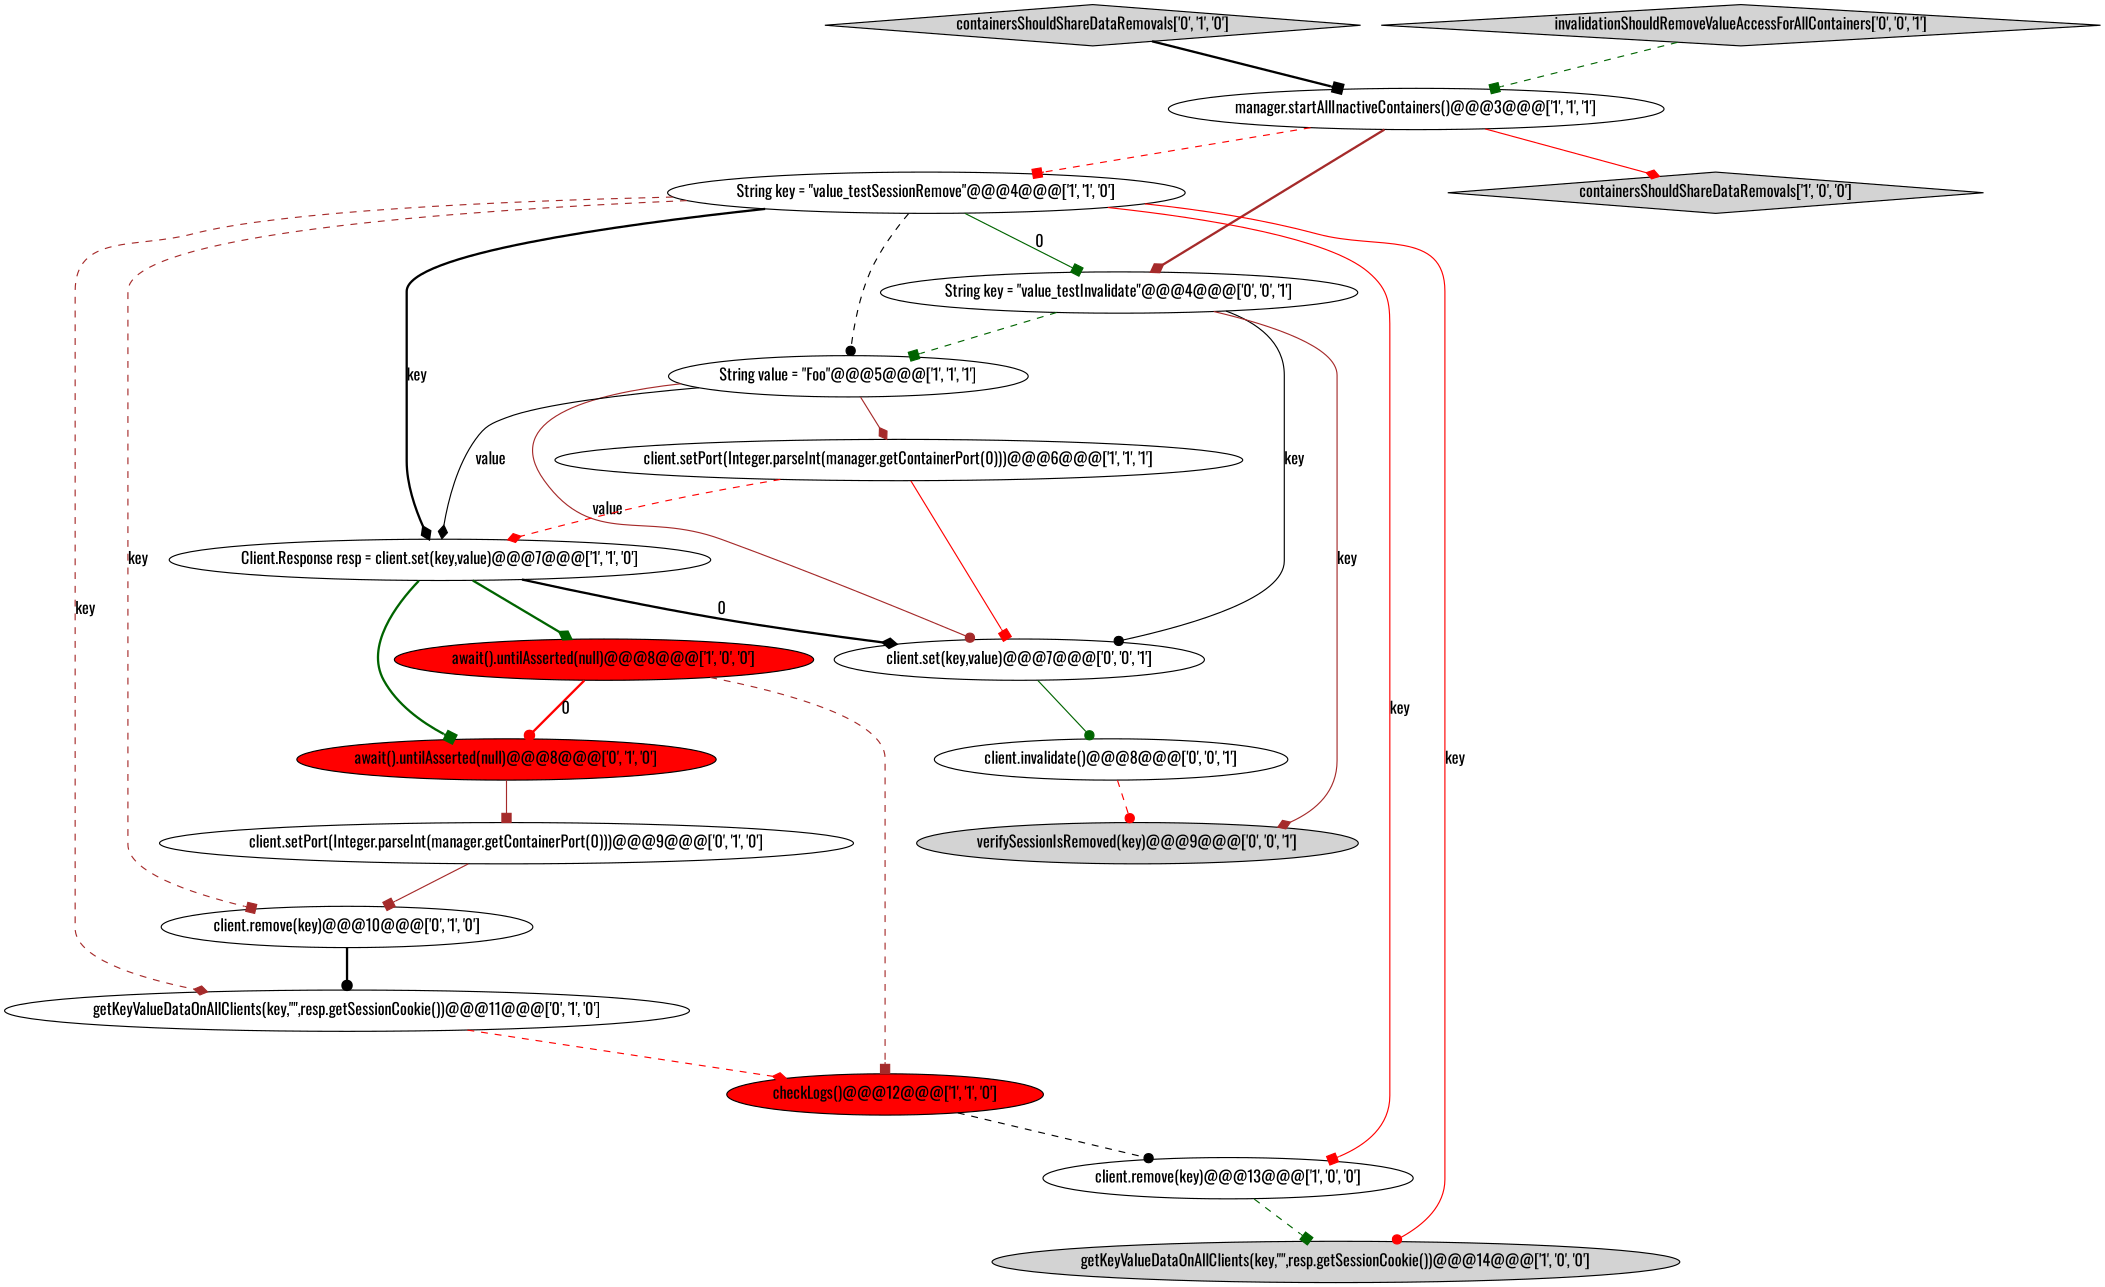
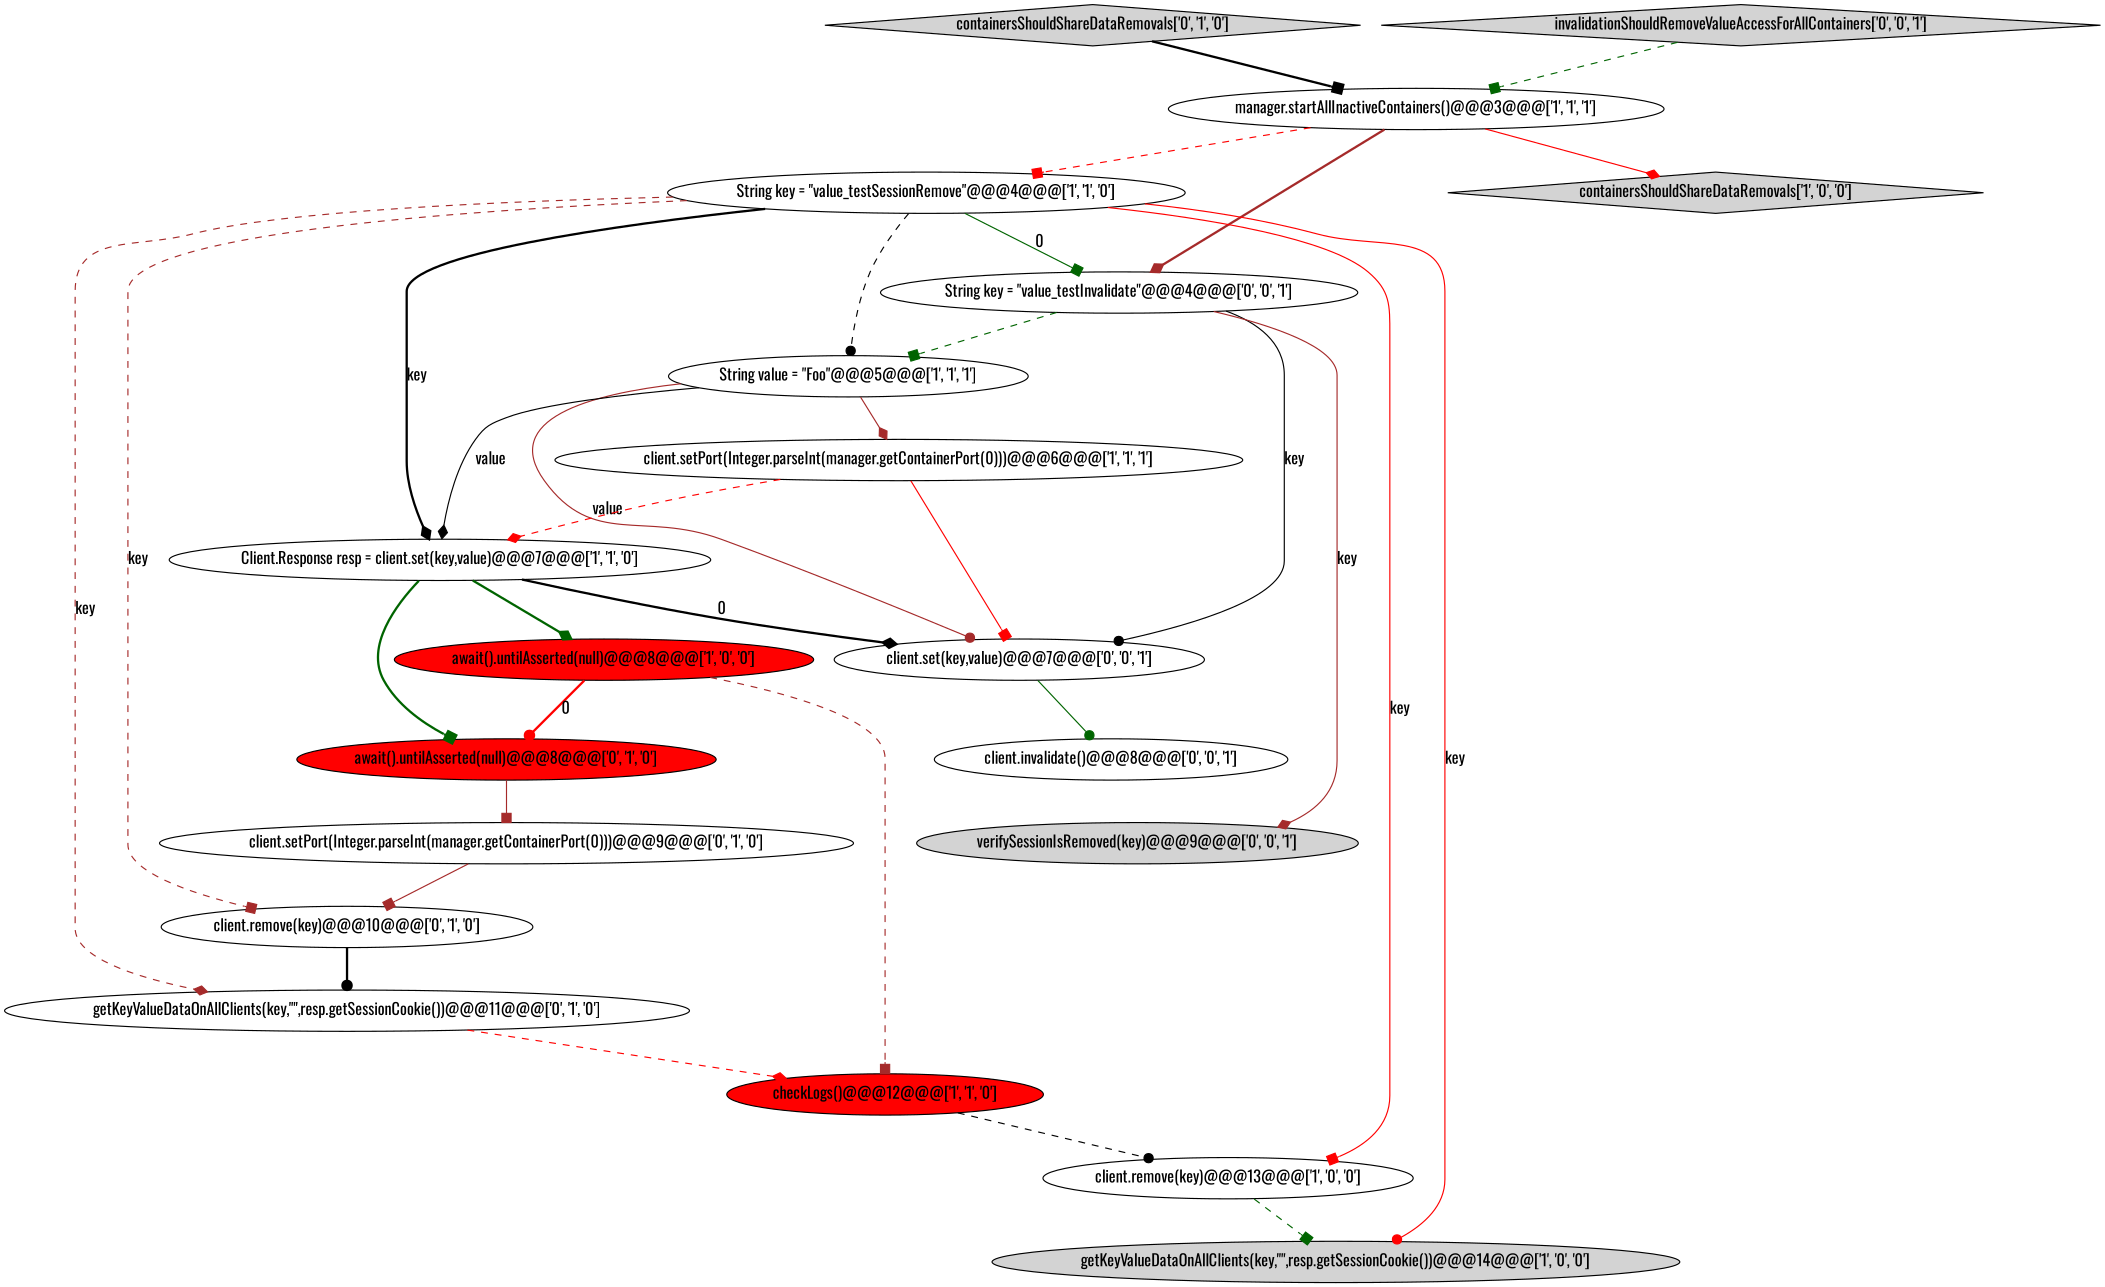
edge "client.invalidate()@@@8@@@['0', '0', '1']" -> "verifySessionIsRemoved(key)@@@9@@@['0', '0', '1']": removed
